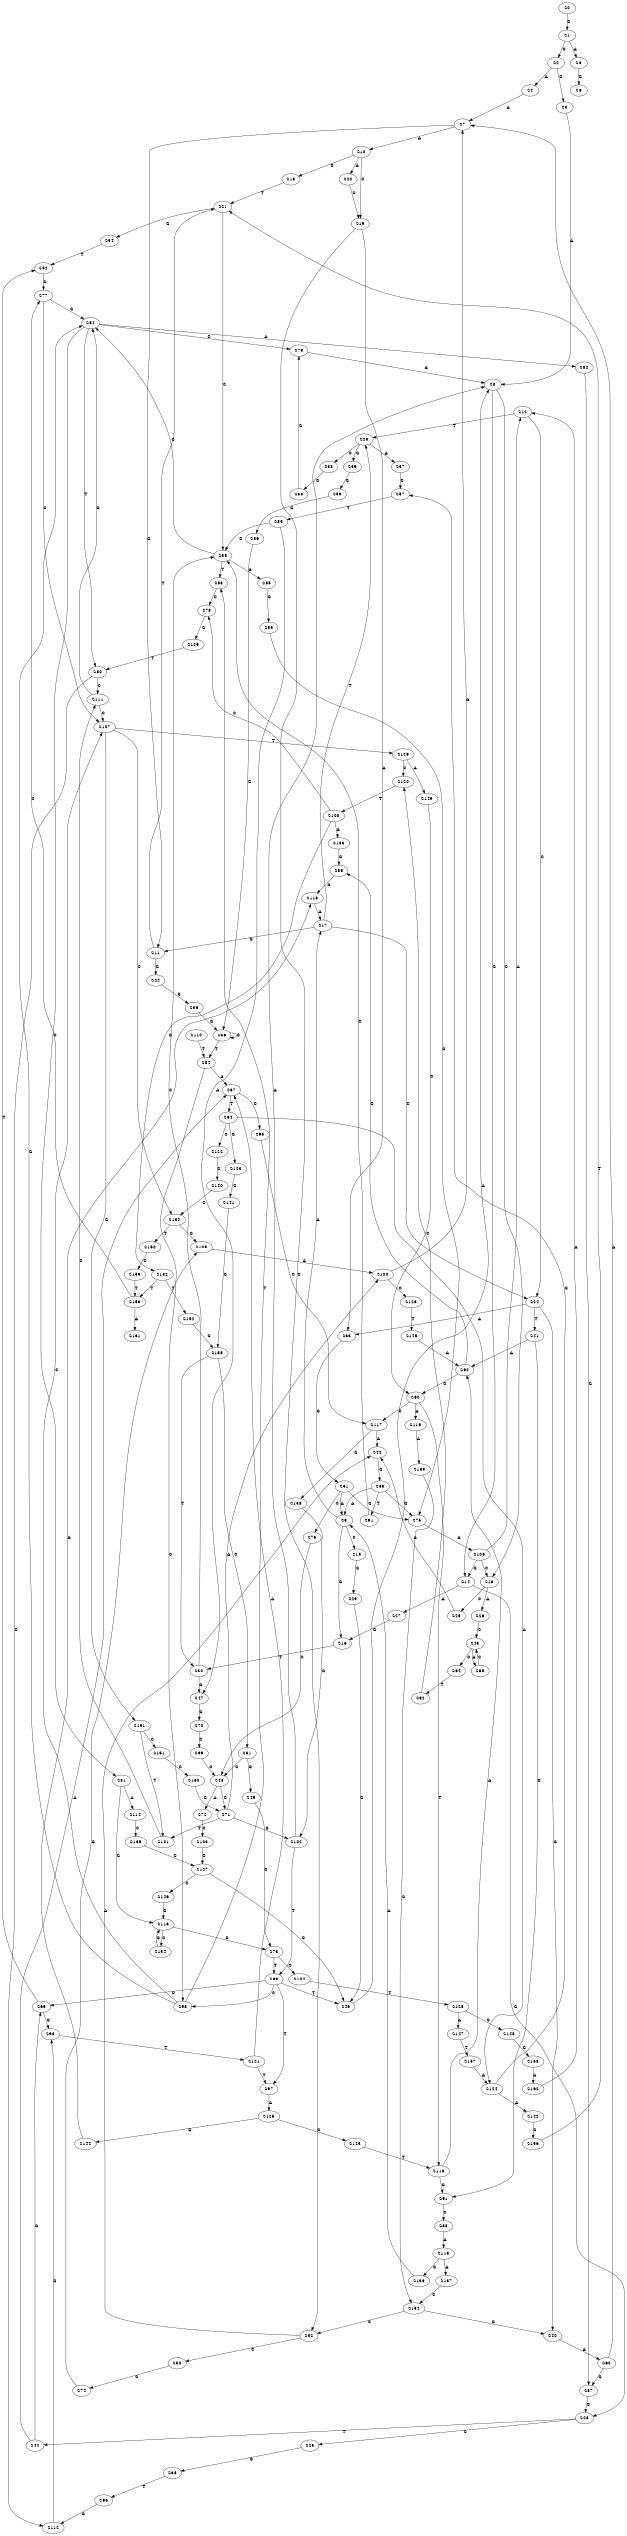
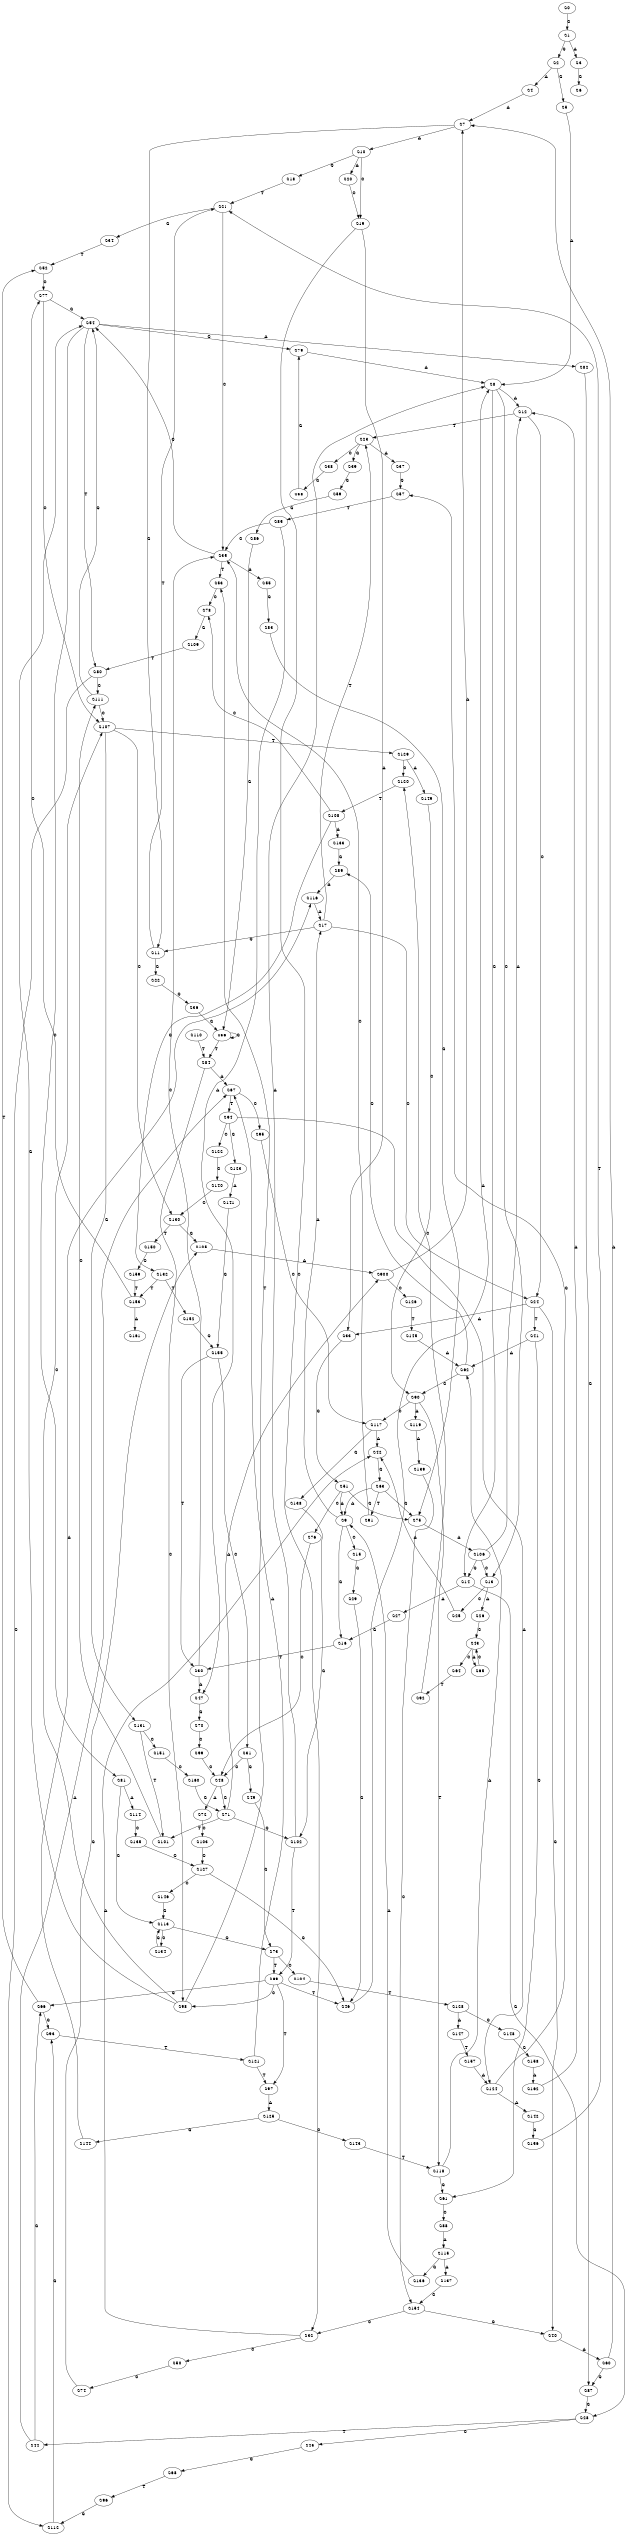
edge "S8" -> "S12": added, label "A"
edge "S123" -> "S141": label "G" -> "A"
node "S100": label "S100" -> "S900"
